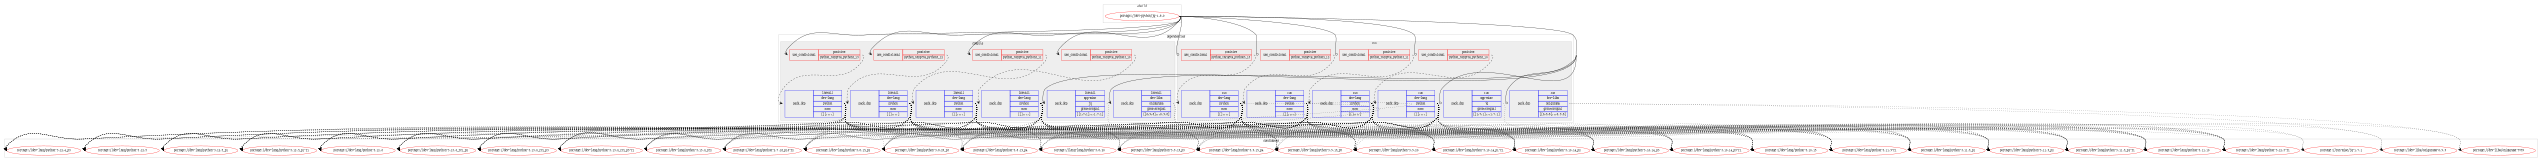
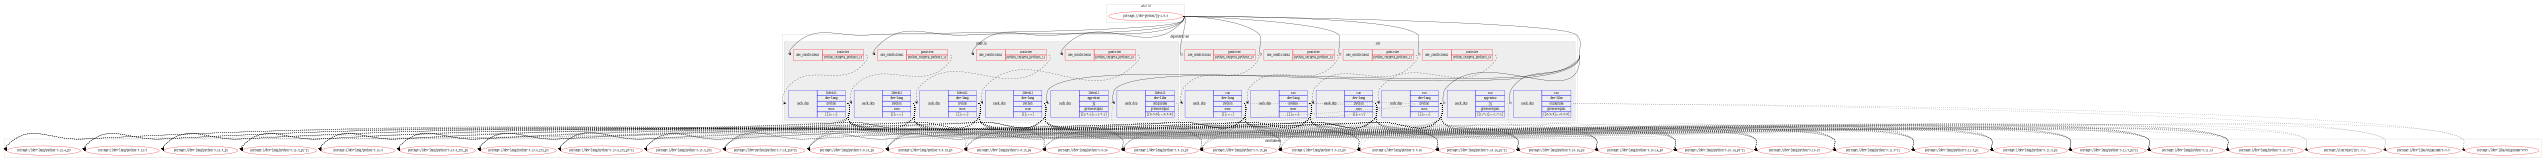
node "portage://dev-lang/python-2.7.18_p16-r2": label "portage://dev-lang/python-2.7.18_p16-r2" -> "portage://dev-python/python-2.7.18_p16-r2"
node "portage://lang-lang/python-3.8.20": label "portage://lang-lang/python-3.8.20" -> "portage://dev-lang/python-3.8.20"
